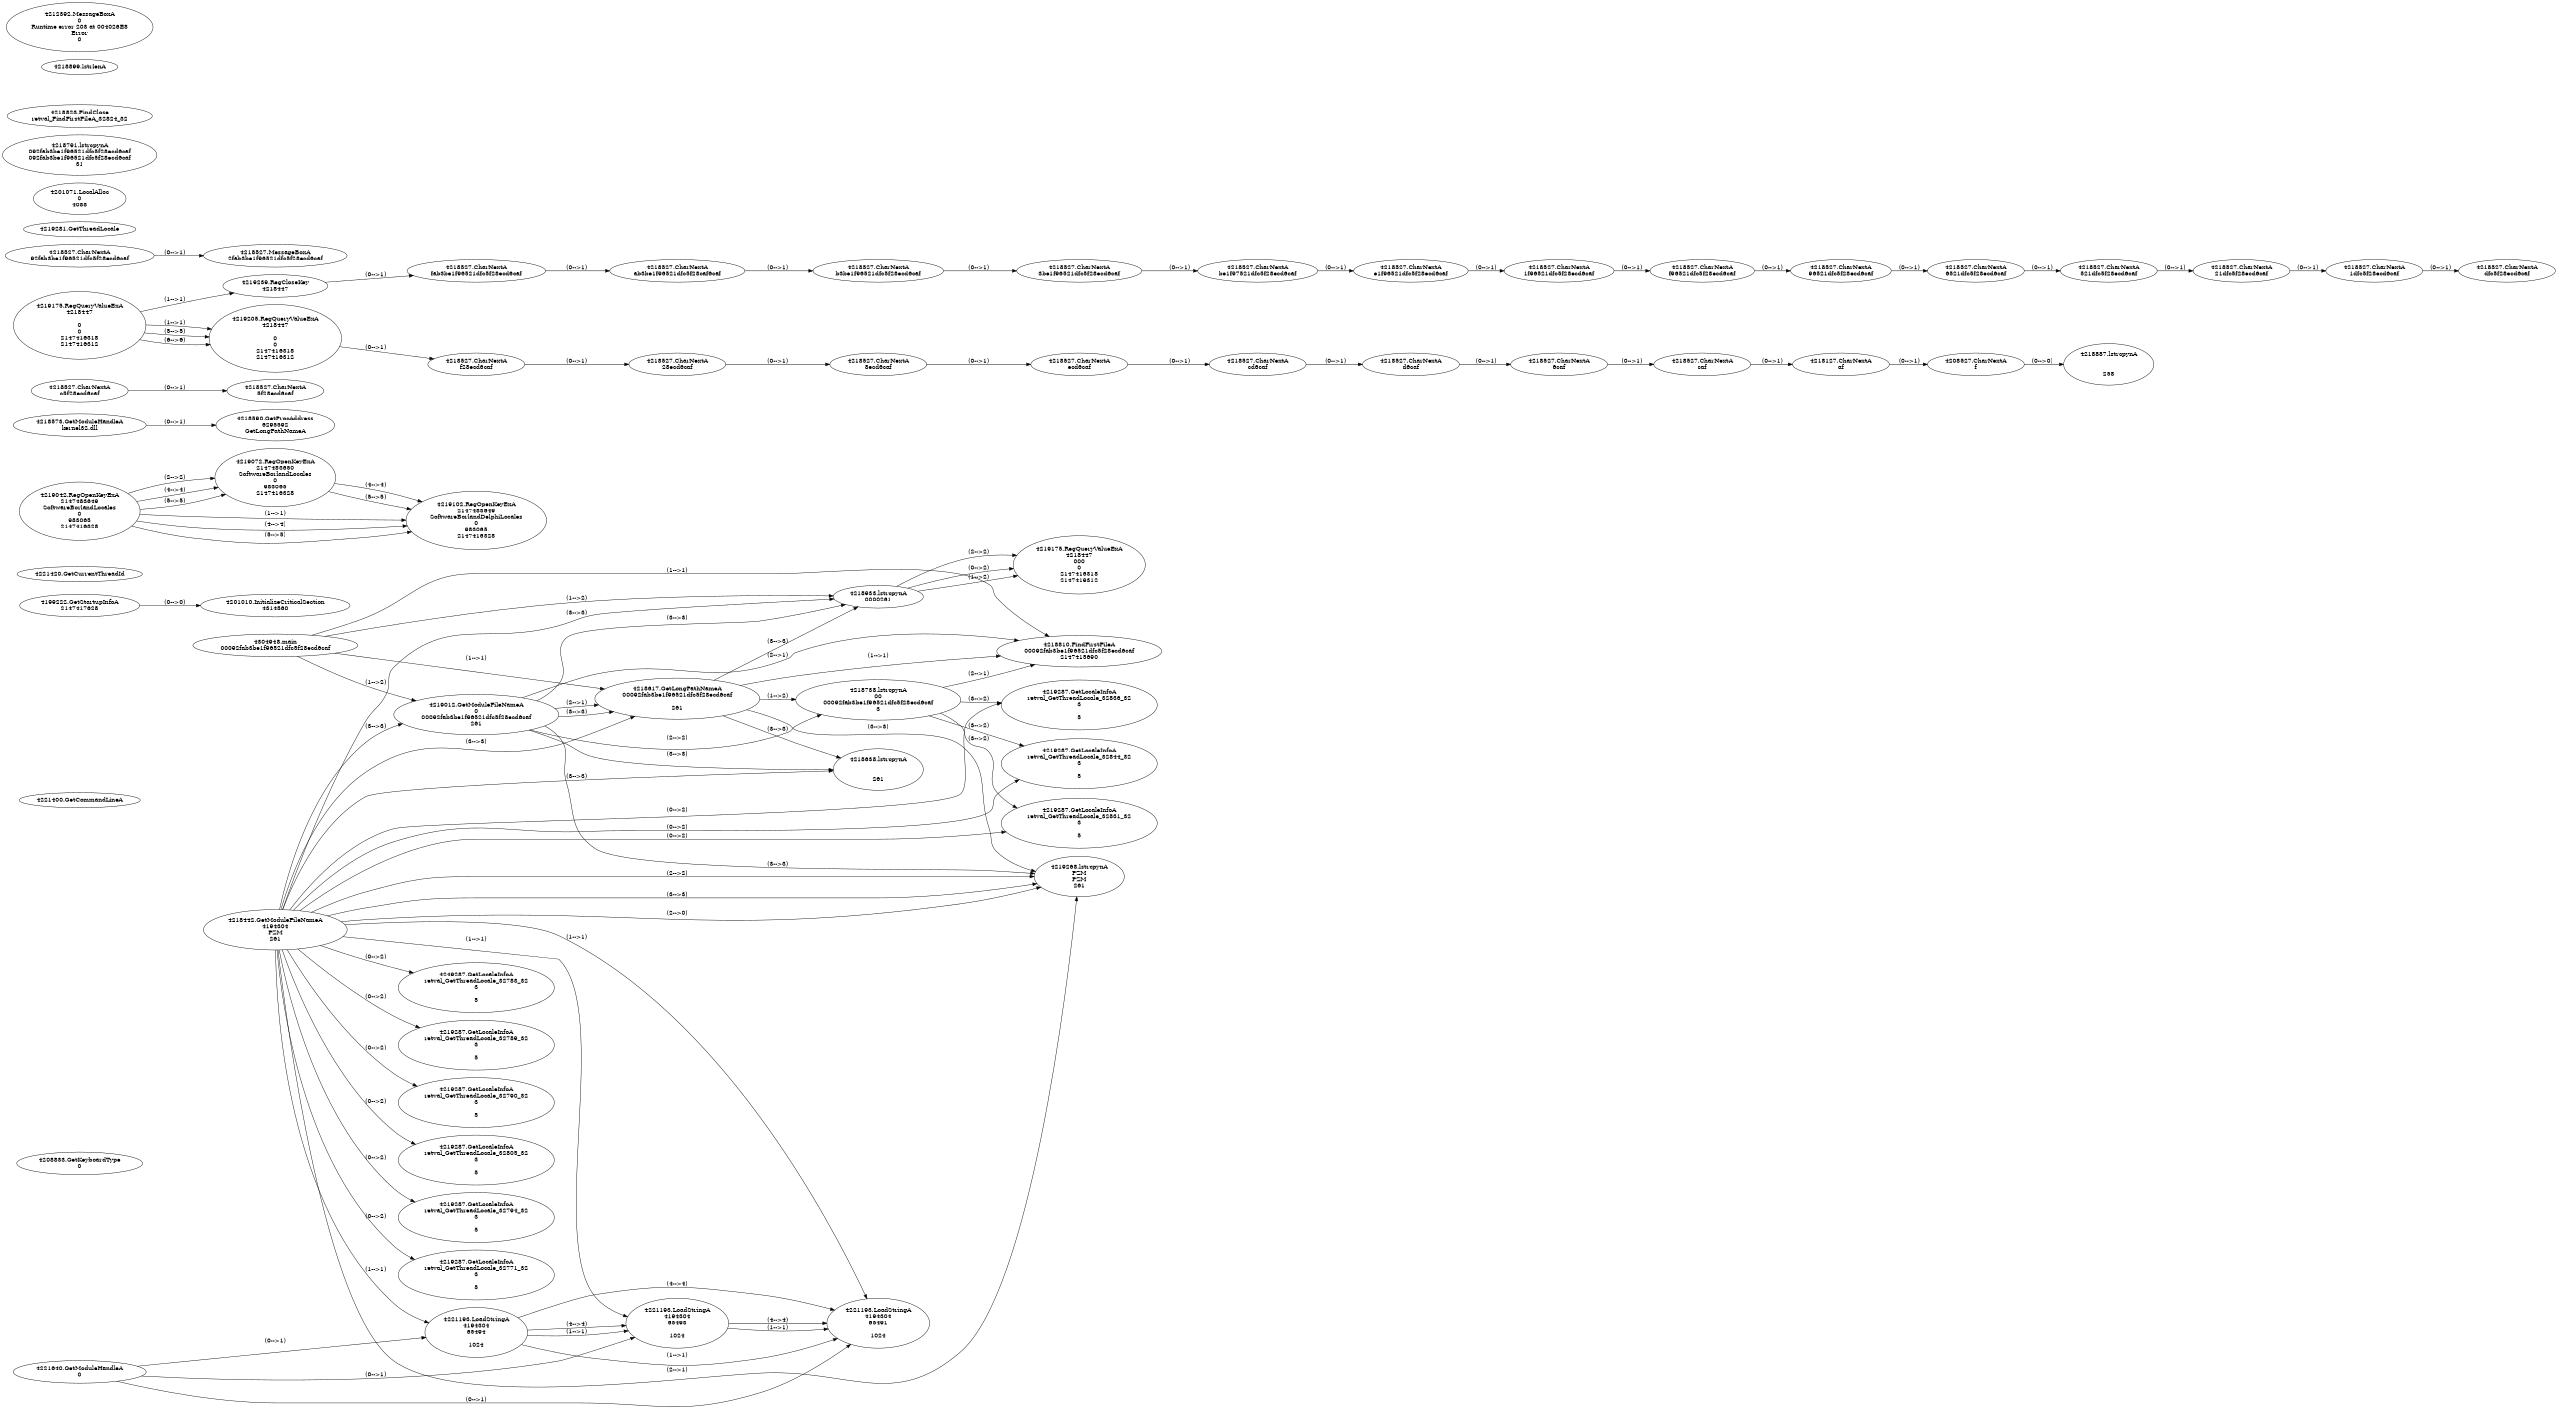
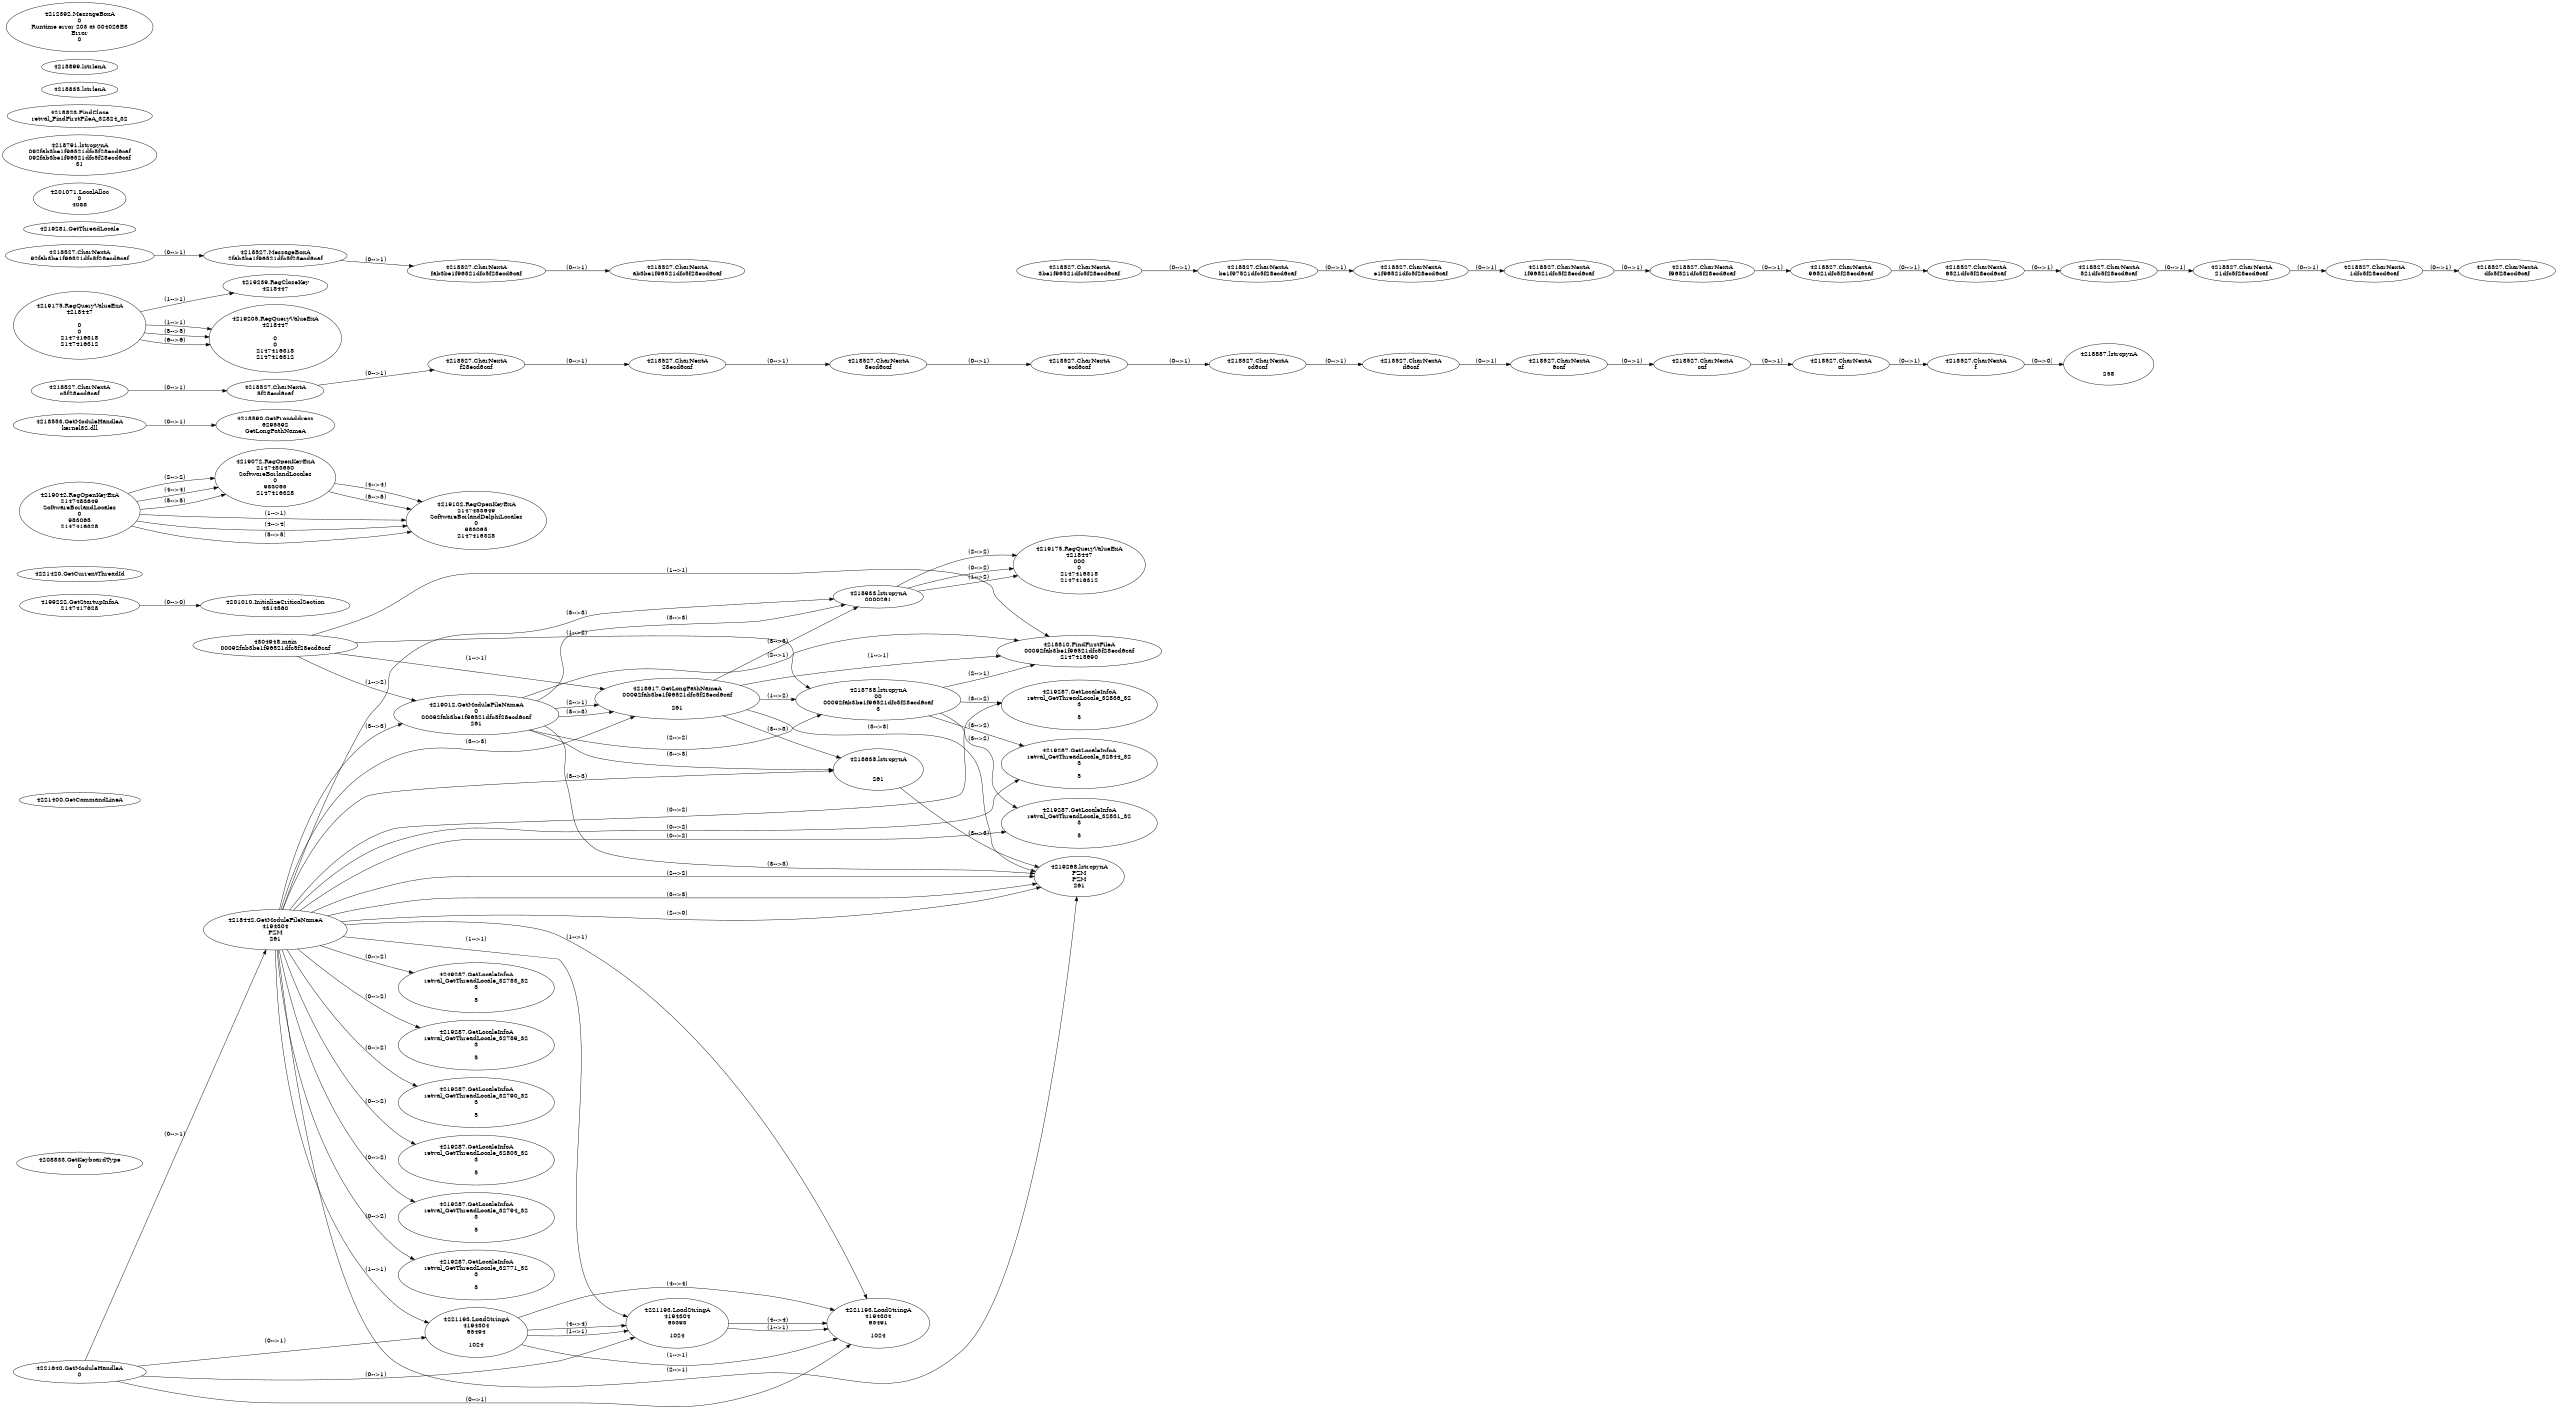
node "4218835.lstrlenA": added
node "4218527.CharNextA ab3be1f96521dfc5f28caf6caf": label "4218527.CharNextA ab3be1f96521dfc5f28caf6caf" -> "4218527.CharNextA ab3be1f96521dfc5f28ecd6caf"
node "4218527.CharNextA b3be1f96521dfc5f28ecd6caf": removed
edge "4219239.RegCloseKey 4218447" -> "4218527.CharNextA fab3be1f96521dfc5f28ecd6caf": now "4218527.MessageBoxA 2fab3be1f96521dfc5f28ecd6caf" -> "4218527.CharNextA fab3be1f96521dfc5f28ecd6caf"
edge "4219205.RegQueryValueExA 4218447 0 0 2147416318 2147416312" -> "4218527.CharNextA f28ecd6caf": now "4218527.CharNextA 5f28ecd6caf" -> "4218527.CharNextA f28ecd6caf"
node "4218127.CharNextA af": label "4218127.CharNextA af" -> "4218527.CharNextA af"
node "4208527.CharNextA f": label "4208527.CharNextA f" -> "4218527.CharNextA f"
node "4218573.GetModuleHandleA kernel32.dll": label "4218573.GetModuleHandleA kernel32.dll" -> "4218553.GetModuleHandleA kernel32.dll"
node "4219175.RegQueryValueExA 4218447 000 0 2147416318 2147419312": label "4219175.RegQueryValueExA 4218447 000 0 2147416318 2147419312" -> "4219175.RegQueryValueExA 4218447 000 0 2147416318 2147416312"
edge "4304948.main 00092fab3be1f96521dfc5f28ecd6caf" -> "4218933.lstrcpynA 0000261": now "4304948.main 00092fab3be1f96521dfc5f28ecd6caf" -> "4218738.lstrcpynA 00 00092fab3be1f96521dfc5f28ecd6caf 3"
edge "4218638.lstrcpynA 261" -> "4219268.lstrcpynA PZM PZM 261": added, label "(3-->3)"
edge "4221640.GetModuleHandleA 0" -> "4218442.GetModuleFileNameA 4194304 PZM 261": added, label "(0-->1)"
node "4221193.LoadStringA 4194304 65493 1024": label "4221193.LoadStringA 4194304 65493 1024" -> "4221193.LoadStringA 4194304 65393 1024"
